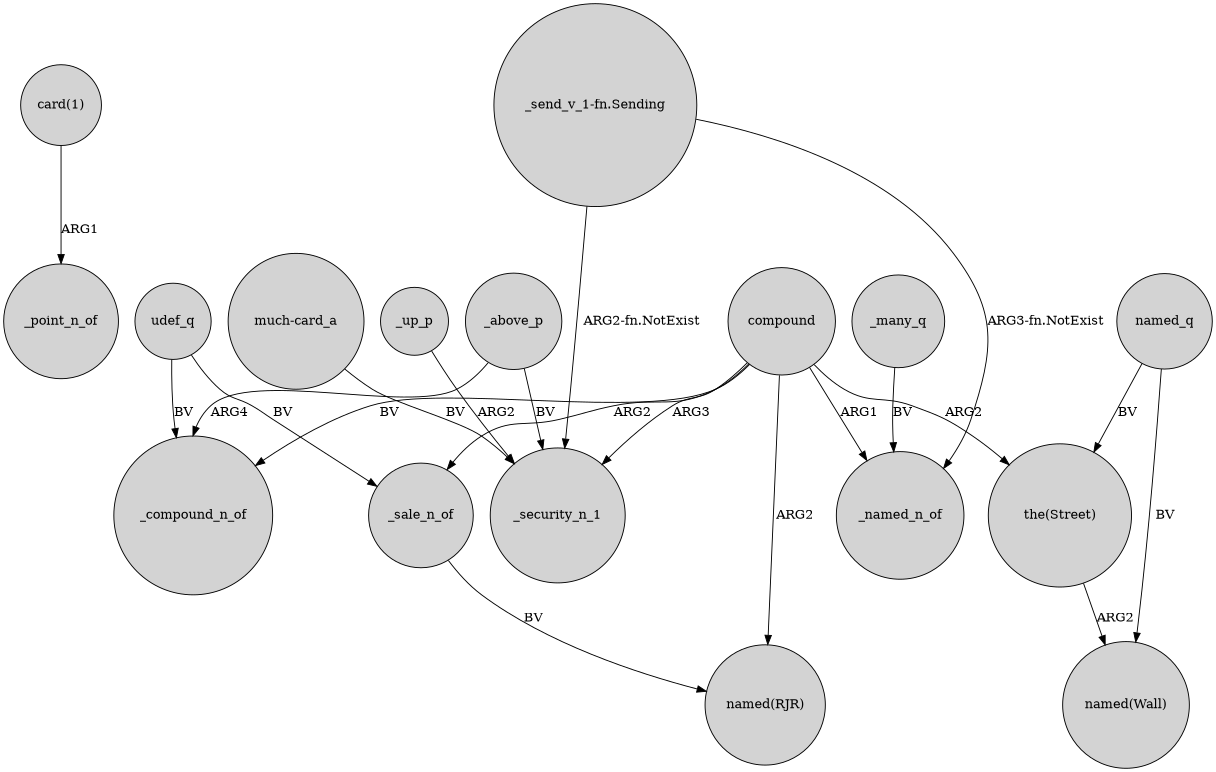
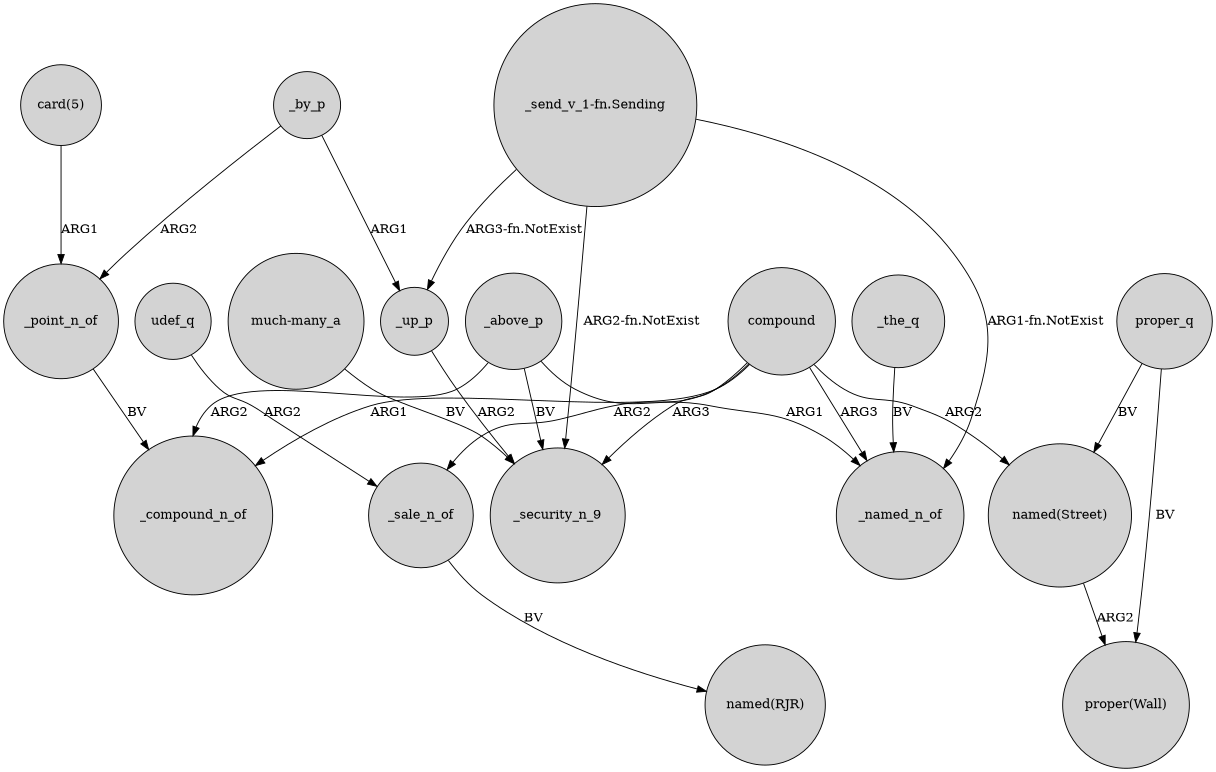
node "card(1)": label "card(1)" -> "card(5)"
node "_by_p": added
edge "_send_v_1-fn.Sending" -> "_up_p": added, label "ARG3-fn.NotExist"
node "much-card_a": label "much-card_a" -> "much-many_a"
node "_many_q": label "_many_q" -> "_the_q"
edge "_send_v_1-fn.Sending" -> "_named_n_of": label "ARG3-fn.NotExist" -> "ARG1-fn.NotExist"
node "named_q": label "named_q" -> "proper_q"
edge "udef_q" -> "_compound_n_of": now "_point_n_of" -> "_compound_n_of"
edge "_above_p" -> "_named_n_of": added, label "ARG1"
edge "_above_p" -> "_compound_n_of": label "ARG4" -> "ARG2"
edge "udef_q" -> "_sale_n_of": label "BV" -> "ARG2"
edge "compound" -> "_compound_n_of": label "BV" -> "ARG1"
edge "compound" -> "_named_n_of": label "ARG1" -> "ARG3"
edge "compound" -> "named(RJR)": removed, label "ARG2"
node "_security_n_1": label "_security_n_1" -> "_security_n_9"
node "the(Street)": label "the(Street)" -> "named(Street)"
node "named(Wall)": label "named(Wall)" -> "proper(Wall)"
